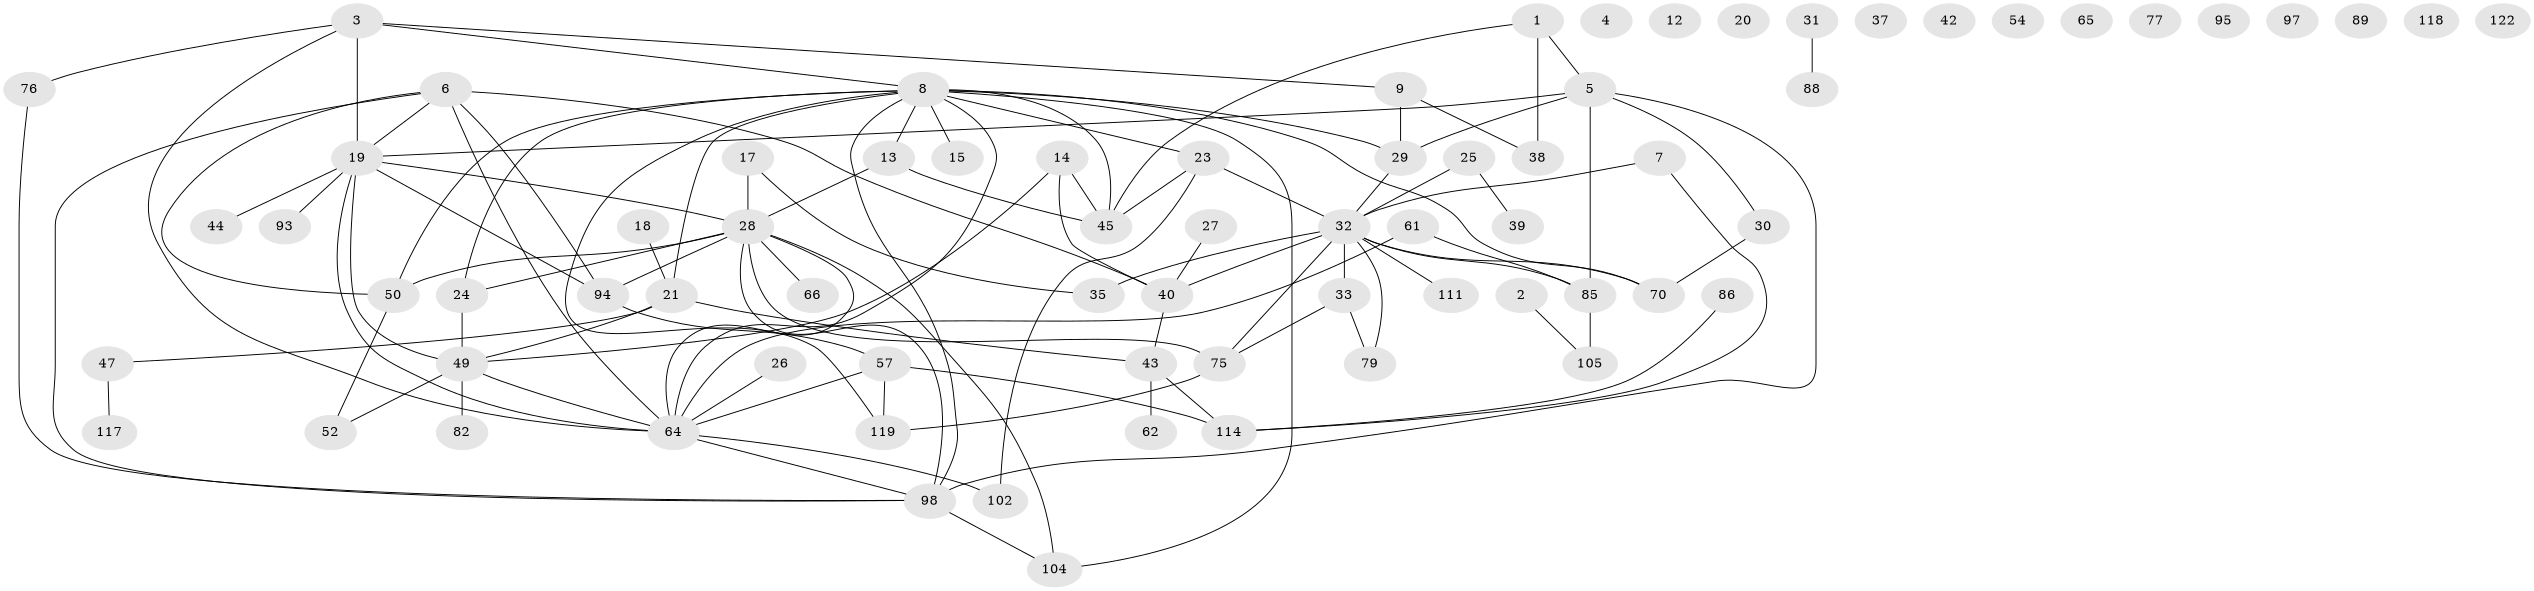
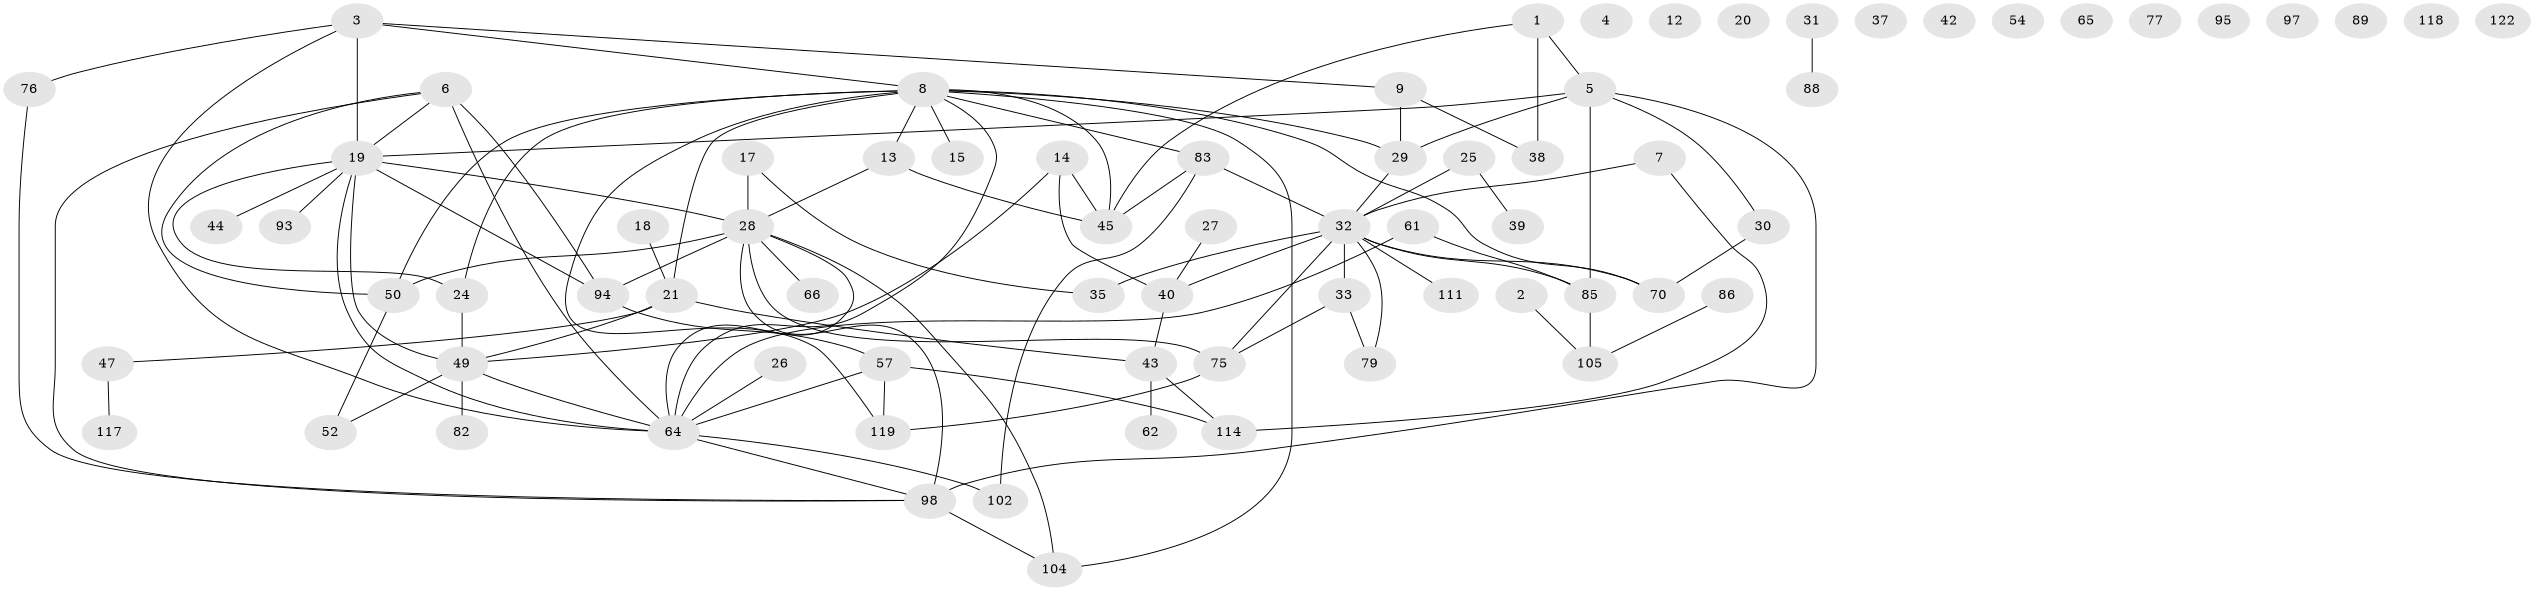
edge "6" -- "40": removed
node "23": label "23" -> "83"
edge "28" -- "24": now "19" -- "24"
edge "8" -- "98": removed
edge "86" -- "114": now "86" -- "105"
